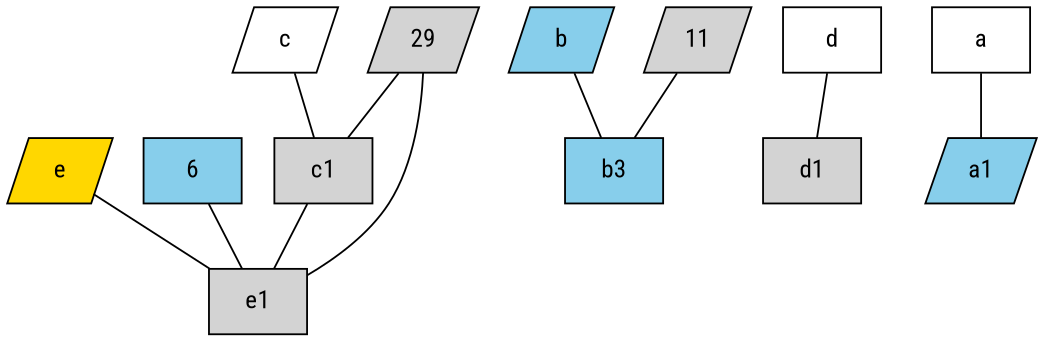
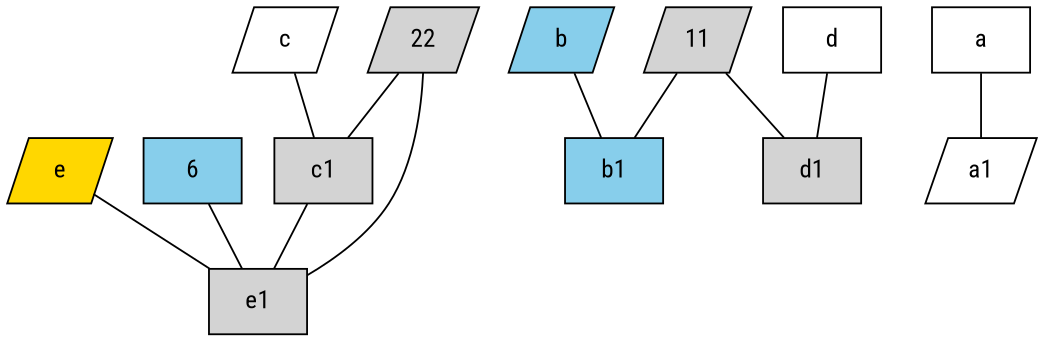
node "29": label "29" -> "22"
edge "11" -- "d1": added
node "b3": label "b3" -> "b1"
node "a1": fillcolor skyblue -> white
